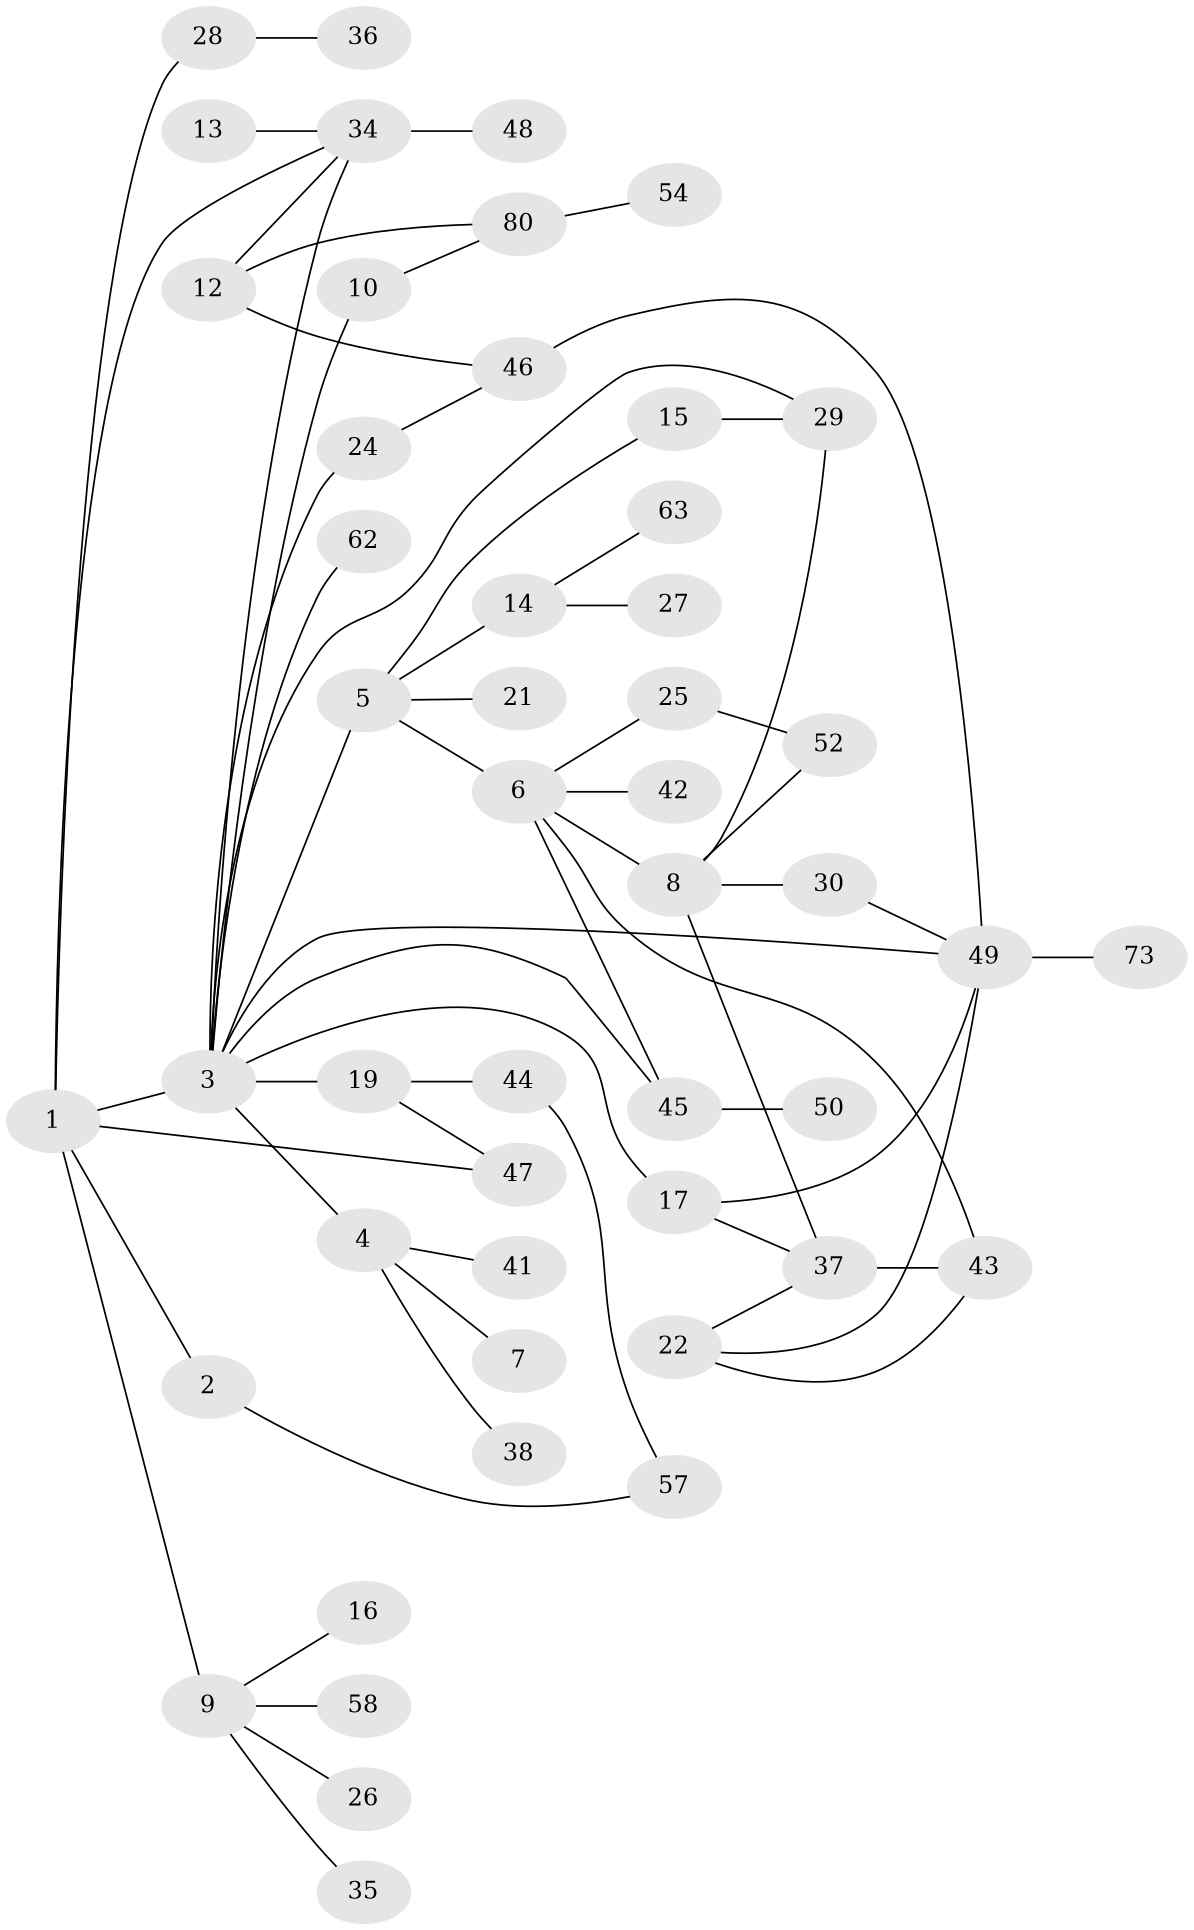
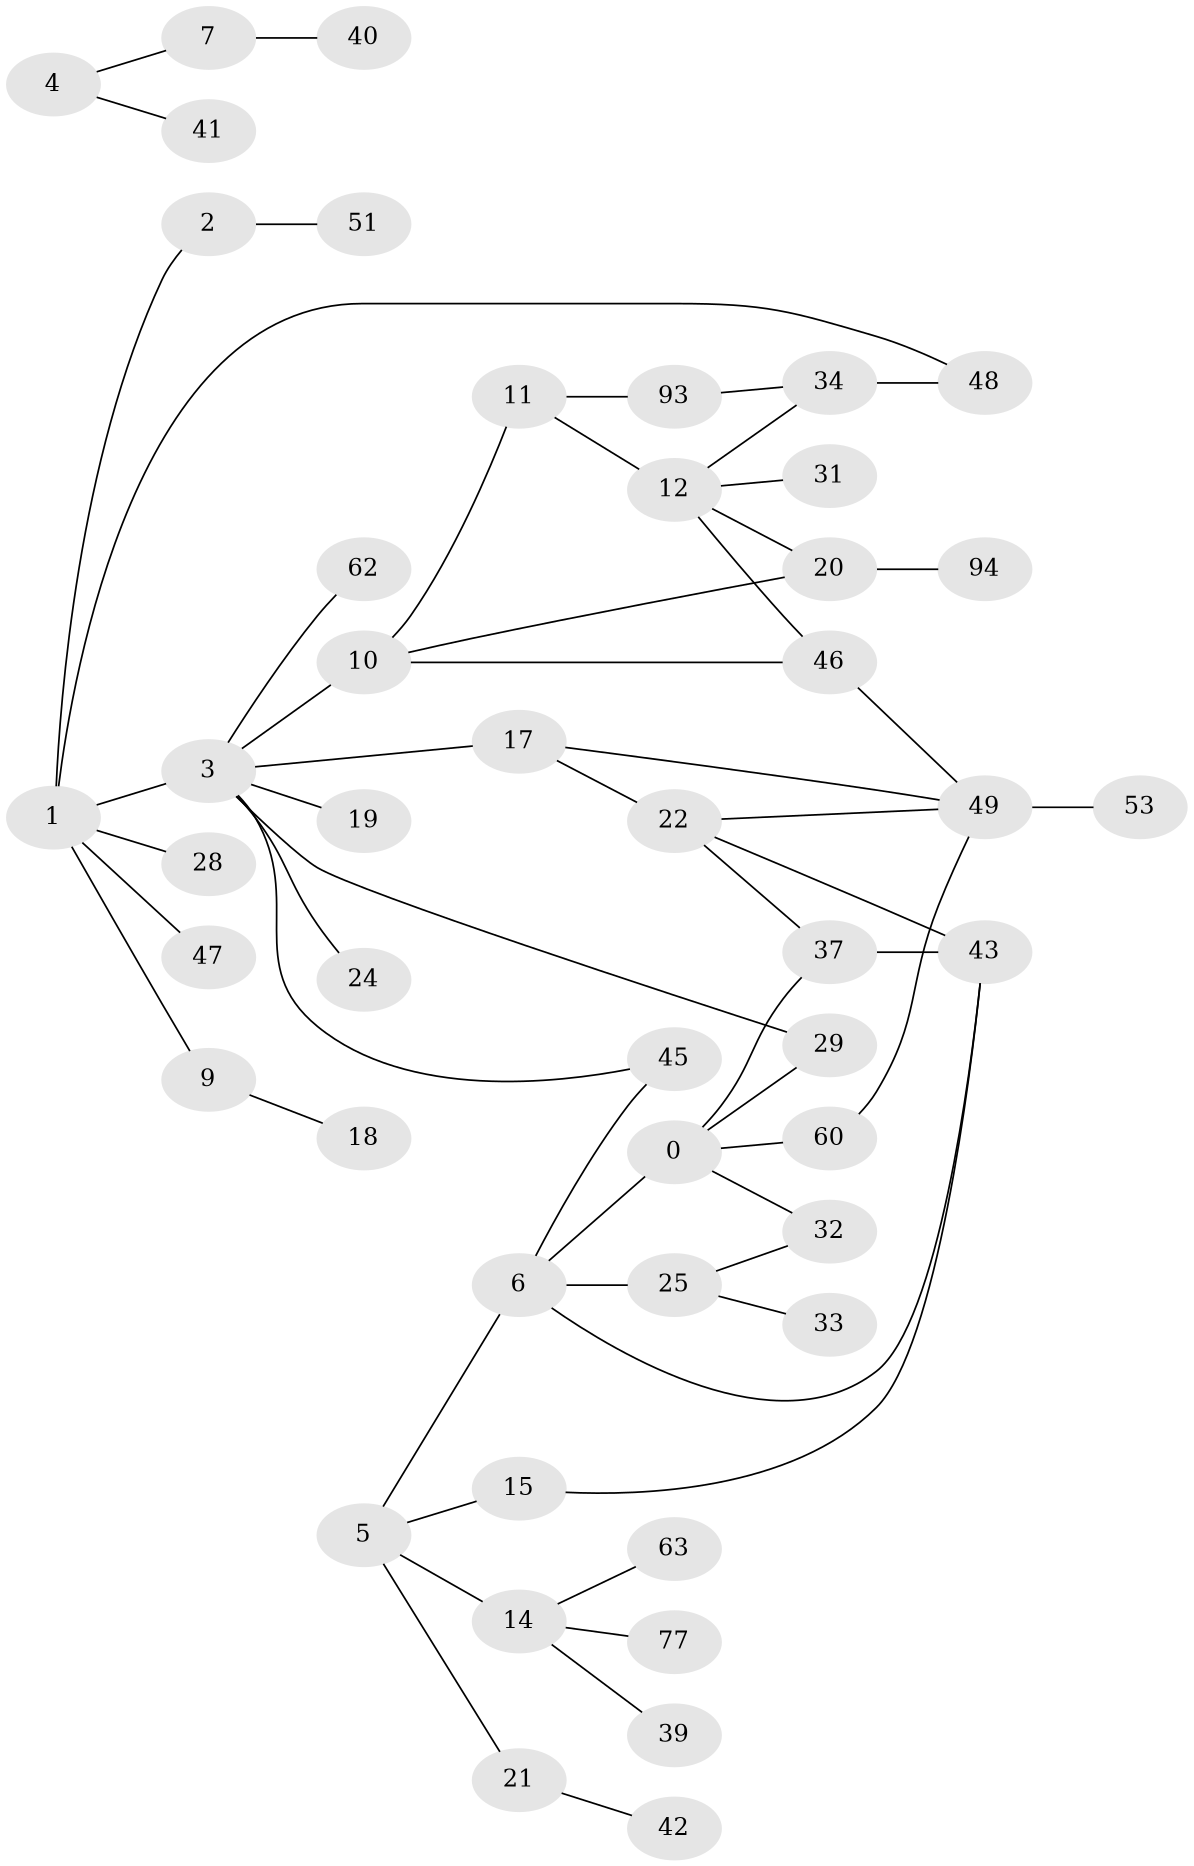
node "36": removed
node "40": added
node "13": label "13" -> "93"
node "54": label "54" -> "94"
node "80": label "80" -> "20"
node "11": added
edge "46" -- "24": now "46" -- "10"
edge "34" -- "1": now "48" -- "1"
edge "15" -- "29": now "15" -- "43"
node "31": added
edge "34" -- "3": removed
node "27": label "27" -> "77"
node "52": label "52" -> "32"
edge "6" -- "42": now "21" -- "42"
node "8": label "8" -> "0"
node "30": label "30" -> "60"
edge "5" -- "3": removed
edge "49" -- "3": removed
node "73": label "73" -> "53"
node "44": removed
node "50": removed
edge "19" -- "47": removed
edge "3" -- "4": removed
edge "17" -- "37": now "17" -- "22"
node "33": added
node "38": removed
node "57": label "57" -> "51"
node "16": removed
node "58": label "58" -> "18"
node "39": added
node "26": removed
node "35": removed
